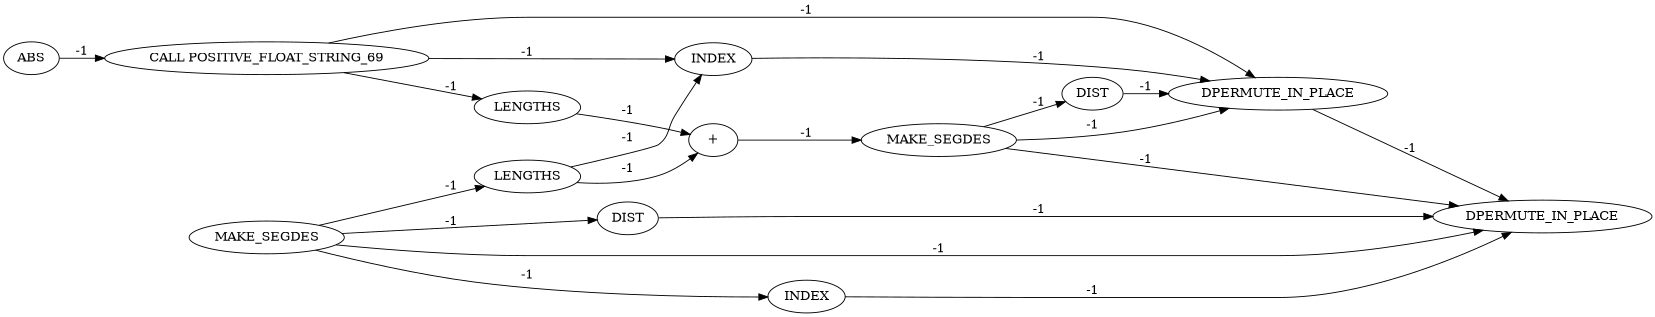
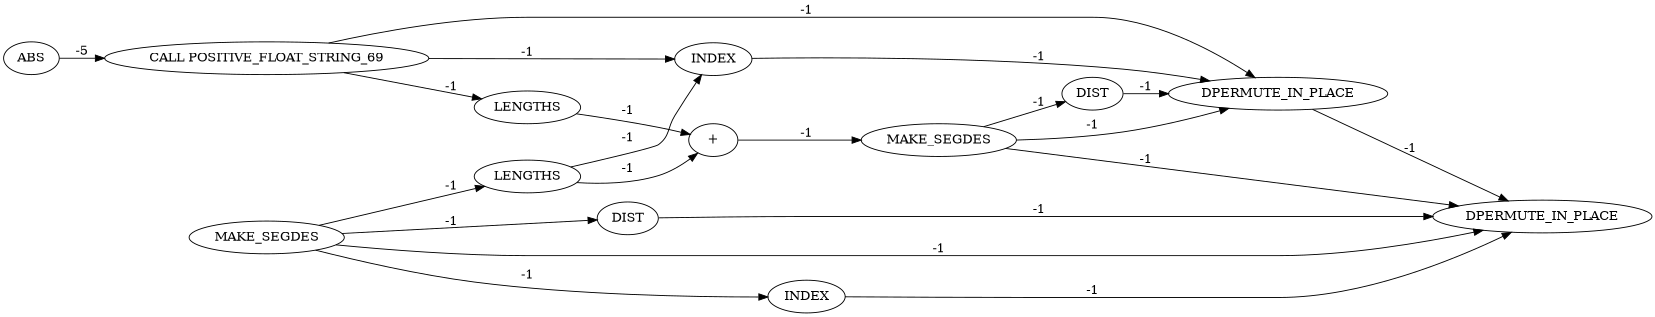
edge "ABS" -> "CALL POSITIVE_FLOAT_STRING_69": label "-1" -> "-5"
